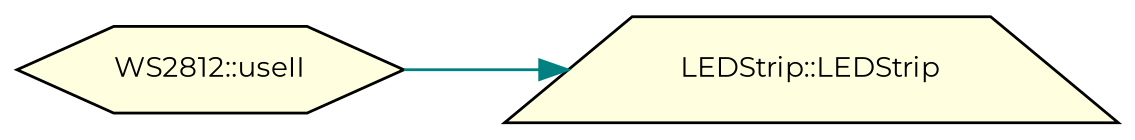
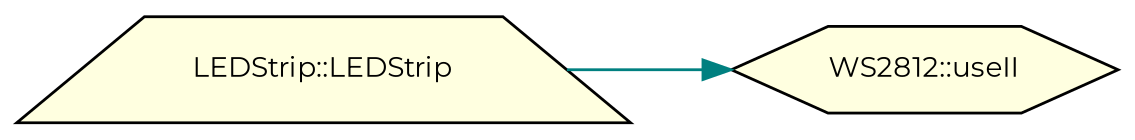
edge "WS2812::useII" -> "LEDStrip::LEDStrip": reversed
